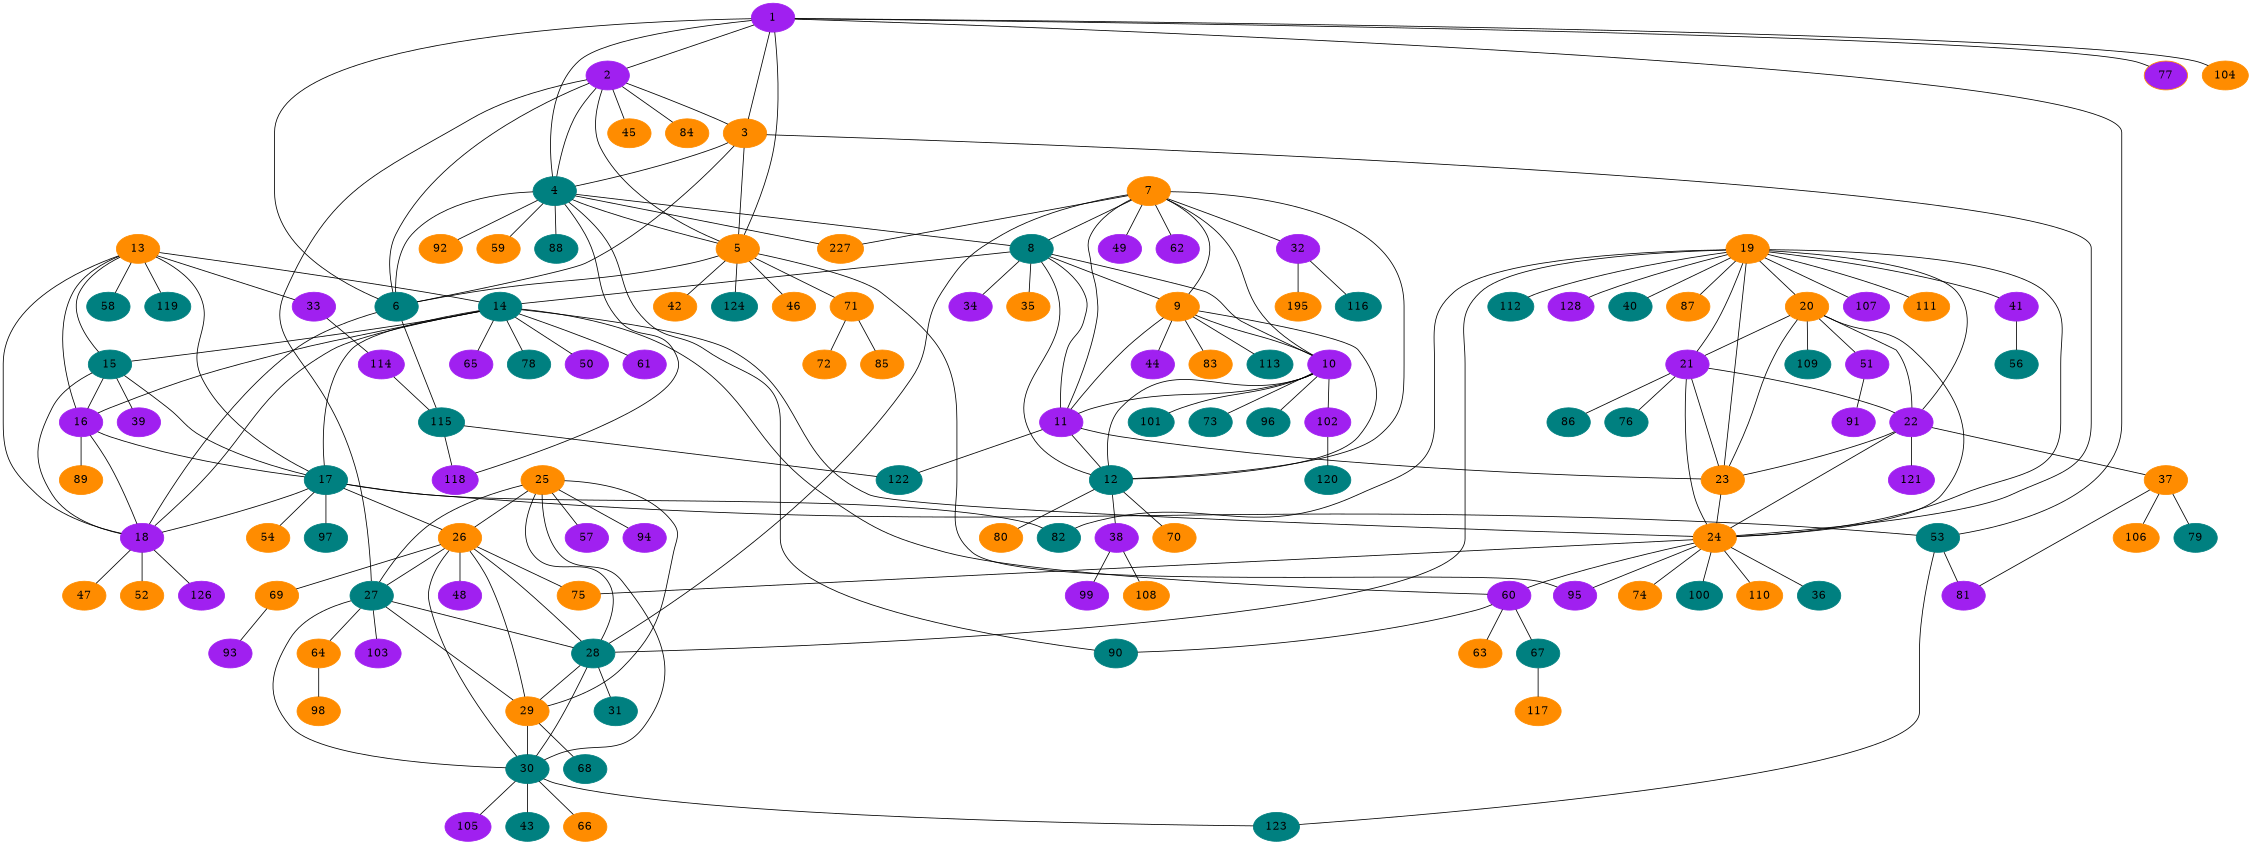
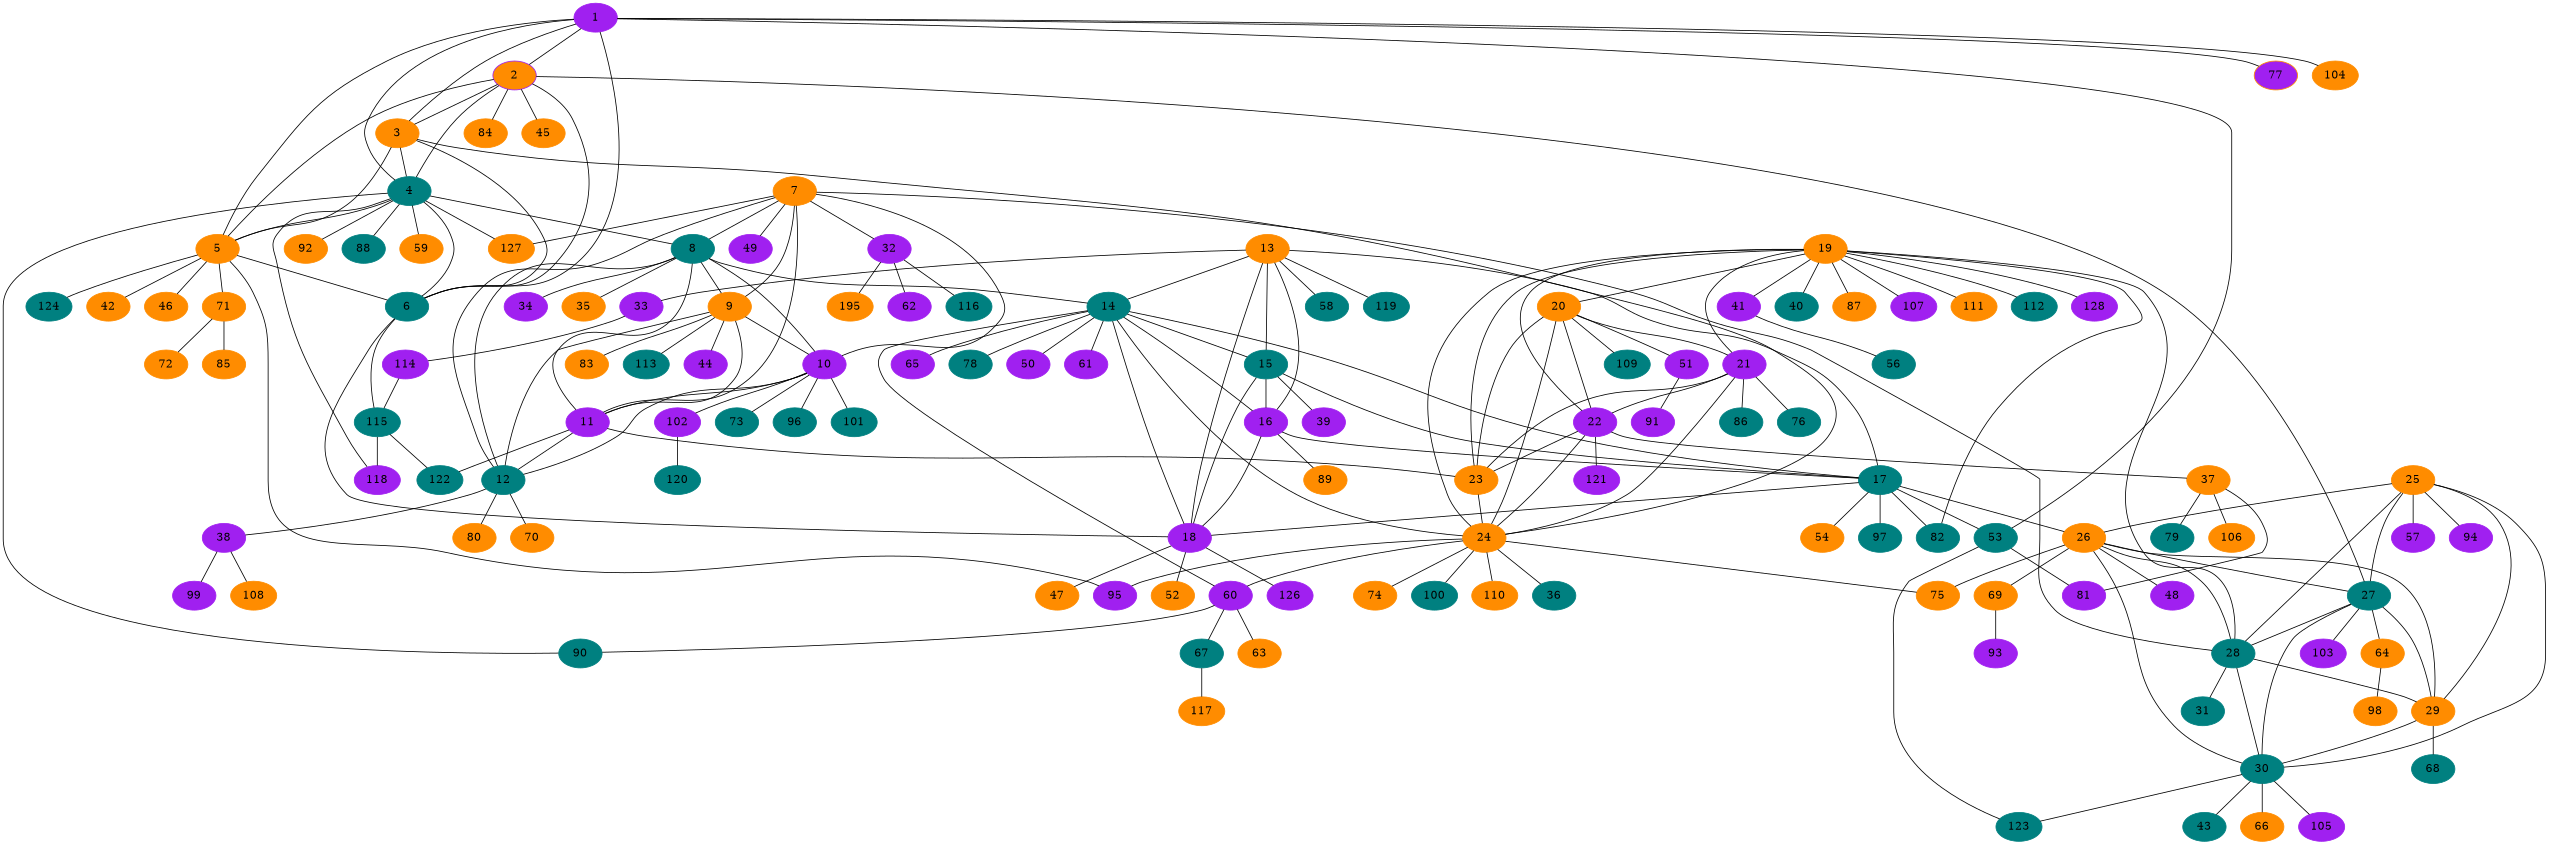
node "2": fillcolor purple -> darkorange
edge "7" -- "62": now "32" -- "62"
node "227": label "227" -> "127"
